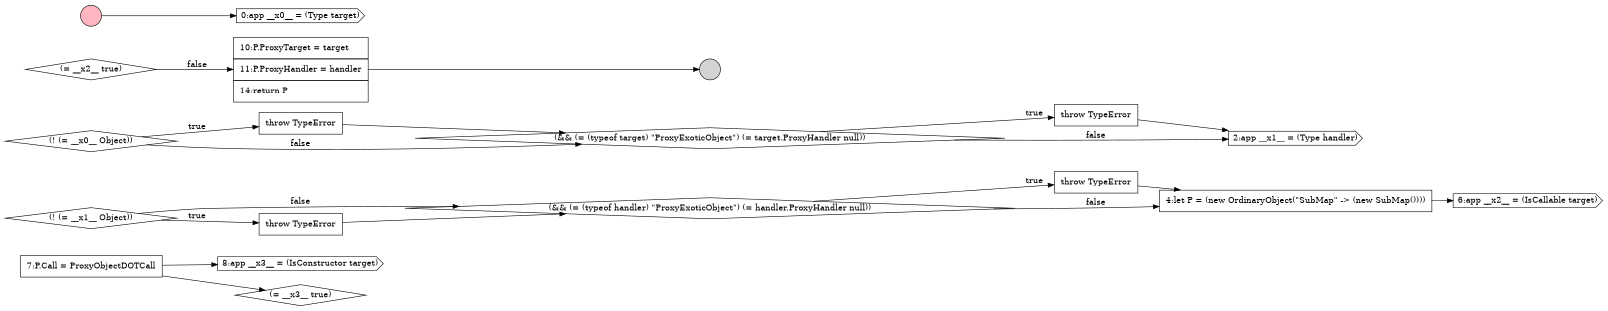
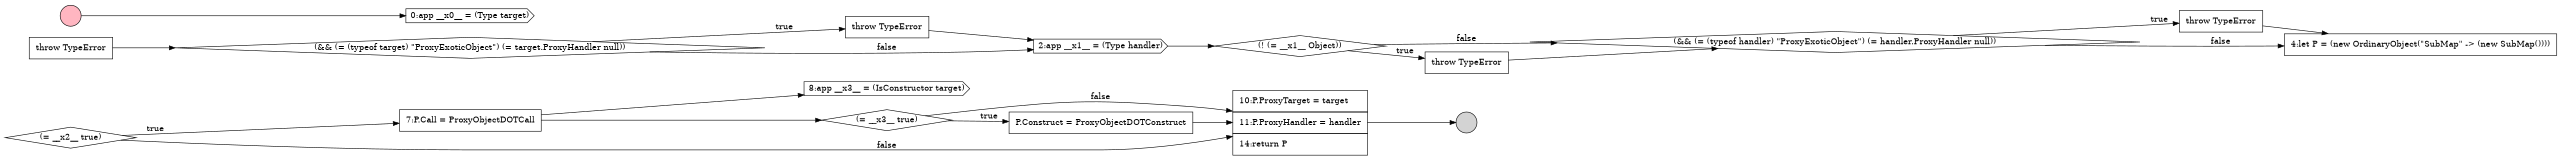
edge "2:app __x1__ = (Type handler)" -> "(! (= __x1__ Object))": added
edge "(= __x3__ true)" -> "10:P.ProxyTarget = target": added, label "false"
node "P.Construct = ProxyObjectDOTConstruct": added
edge "(= __x2__ true)" -> "7:P.Call = ProxyObjectDOTCall": added, label "true"
node "(! (= __x0__ Object))": removed
node "6:app __x2__ = (IsCallable target)": removed
